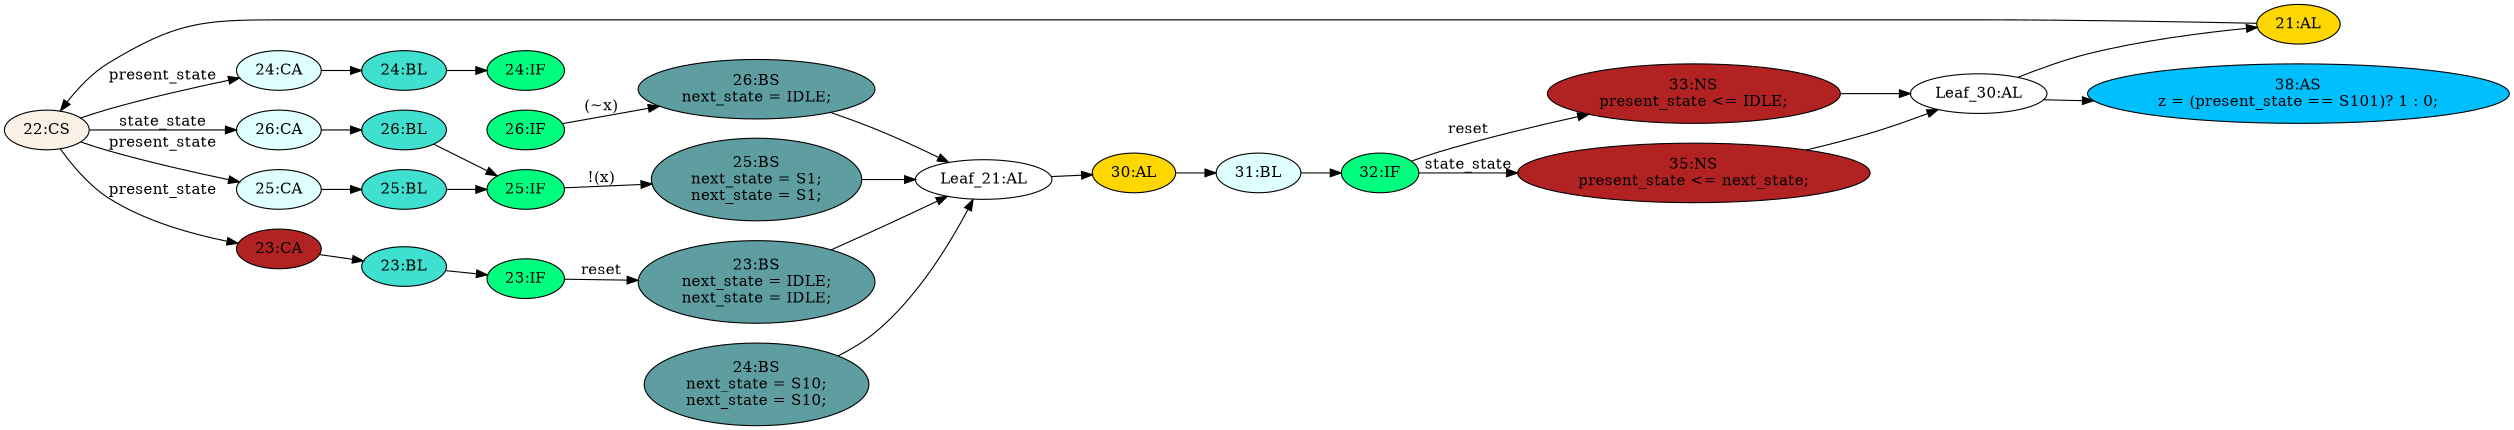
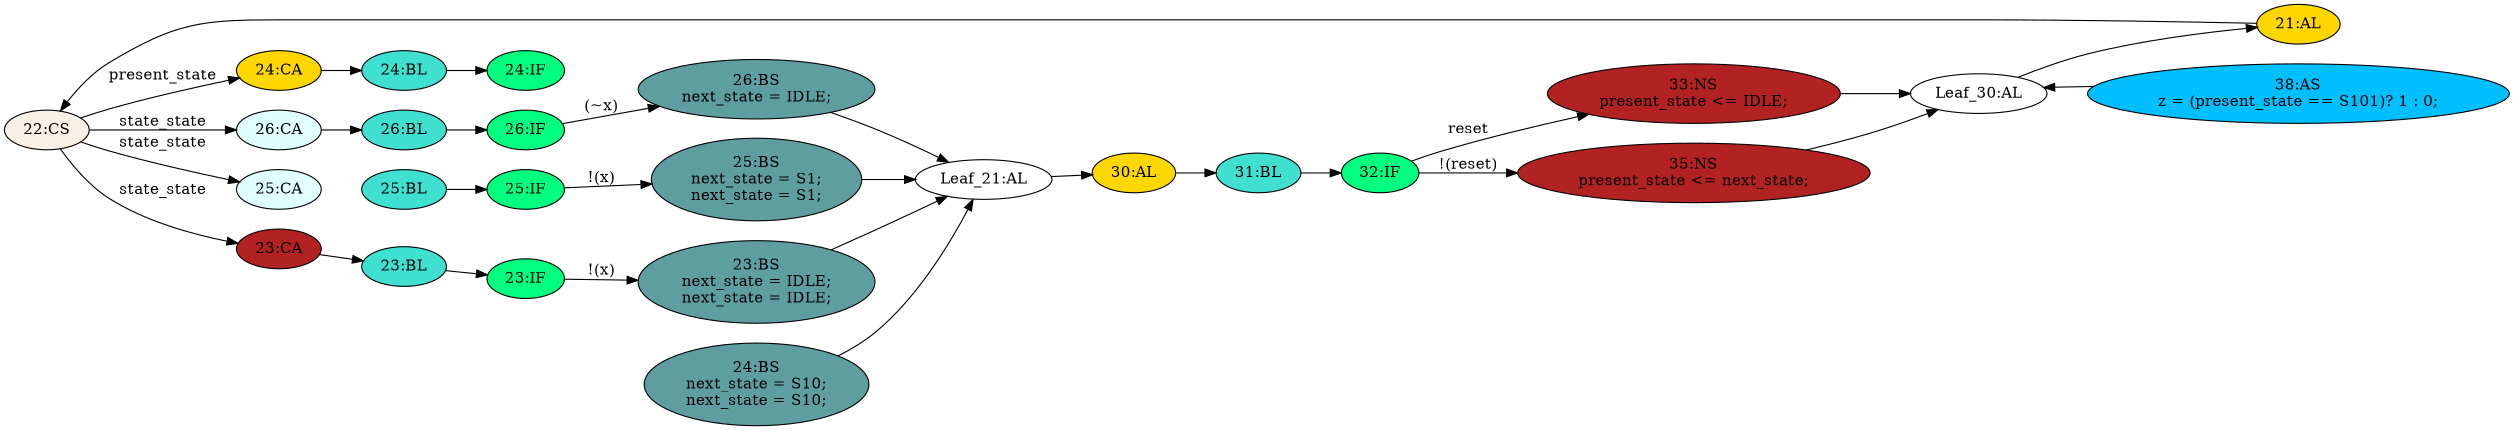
node "24:CA": fillcolor lightcyan -> gold
edge "Leaf_30:AL" -> "38:AS z = (present_state == S101)? 1 : 0;": reversed
edge "22:CS" -> "25:CA": label "present_state" -> "state_state"
edge "26:BL" -> "25:IF": now "26:BL" -> "26:IF"
edge "32:IF" -> "35:NS present_state <= next_state;": label "state_state" -> "!(reset)"
node "31:BL": fillcolor lightcyan -> turquoise
edge "25:CA" -> "25:BL": removed
edge "22:CS" -> "23:CA": label "present_state" -> "state_state"
edge "23:IF" -> "23:BS next_state = IDLE; next_state = IDLE;": label "reset" -> "!(x)"
